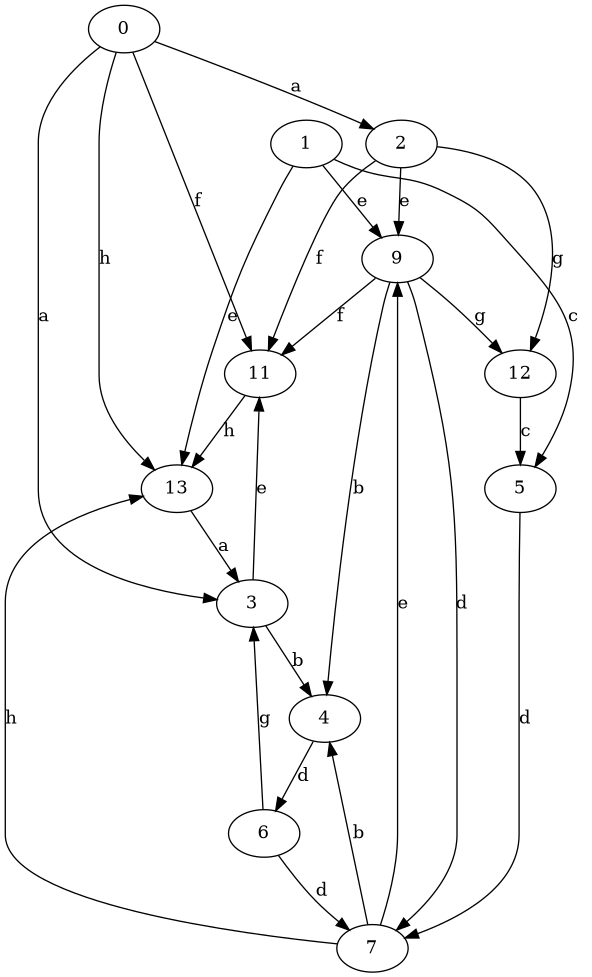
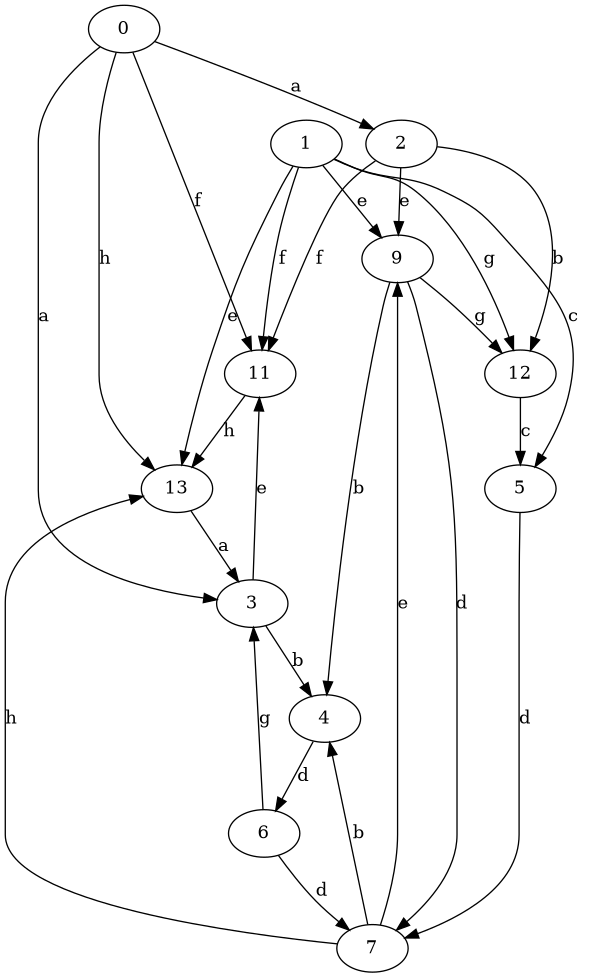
edge "1" -> "12": added, label "g"
edge "2" -> "12": label "g" -> "b"
edge "9" -> "11": now "1" -> "11"
